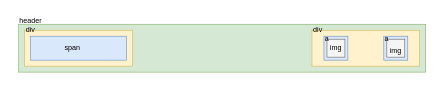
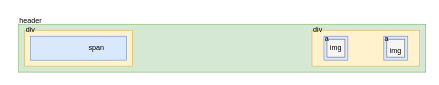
node "span": moved (72, 48) -> (96, 48)
